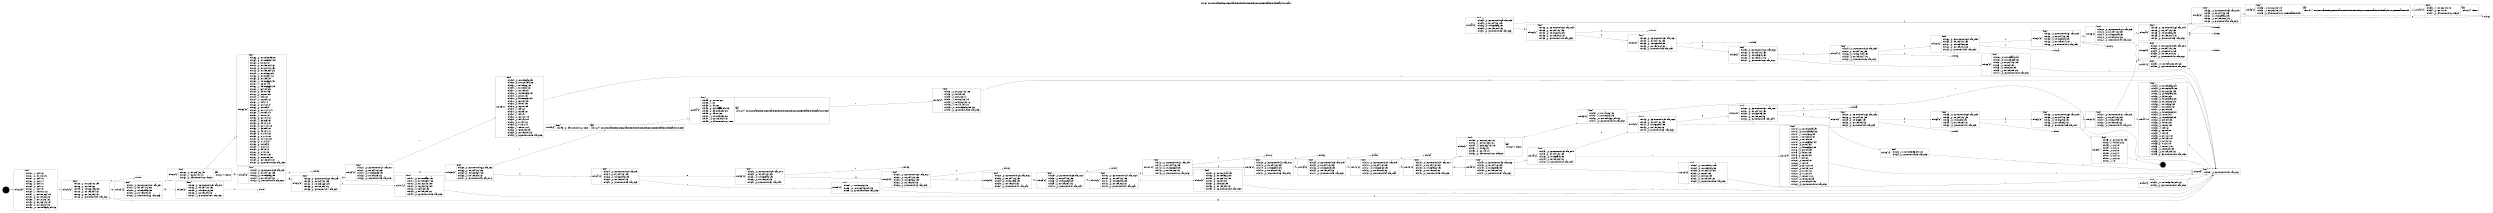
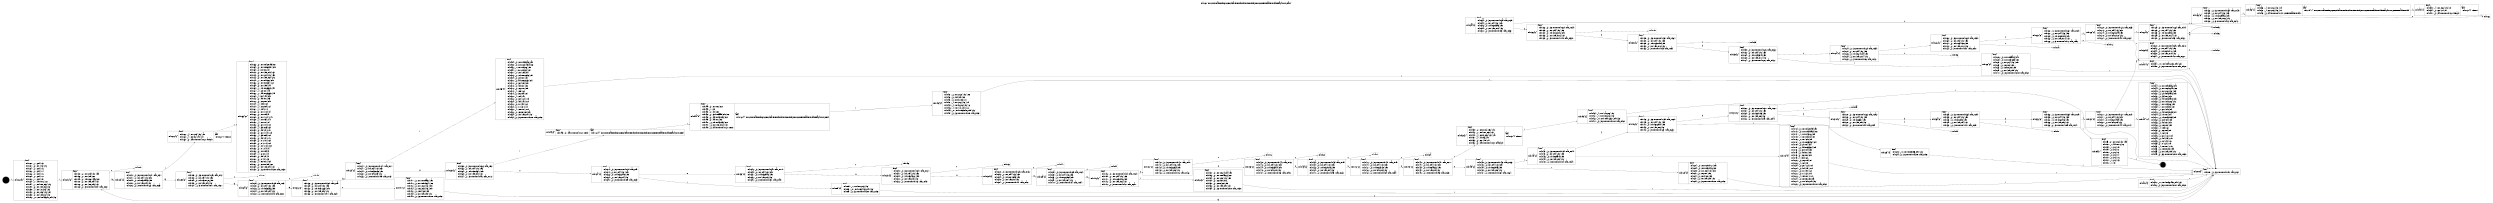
node "0x401d41": added
edge "0x401828 [13]" -> "0x40130a [28]": now "0x4012ee [28]" -> "0x40130a [28]"
